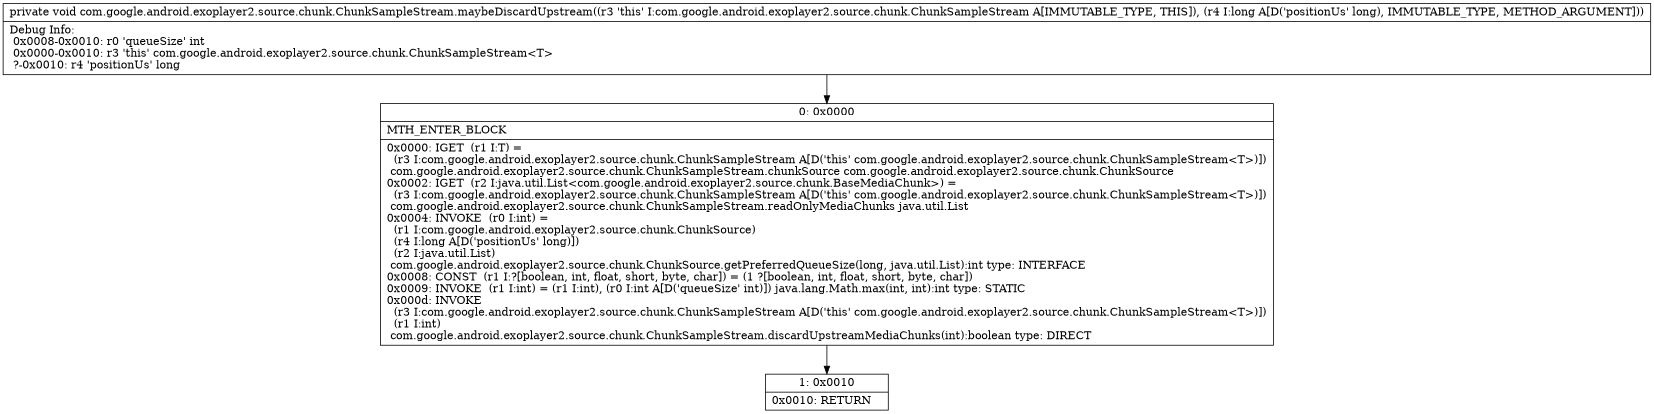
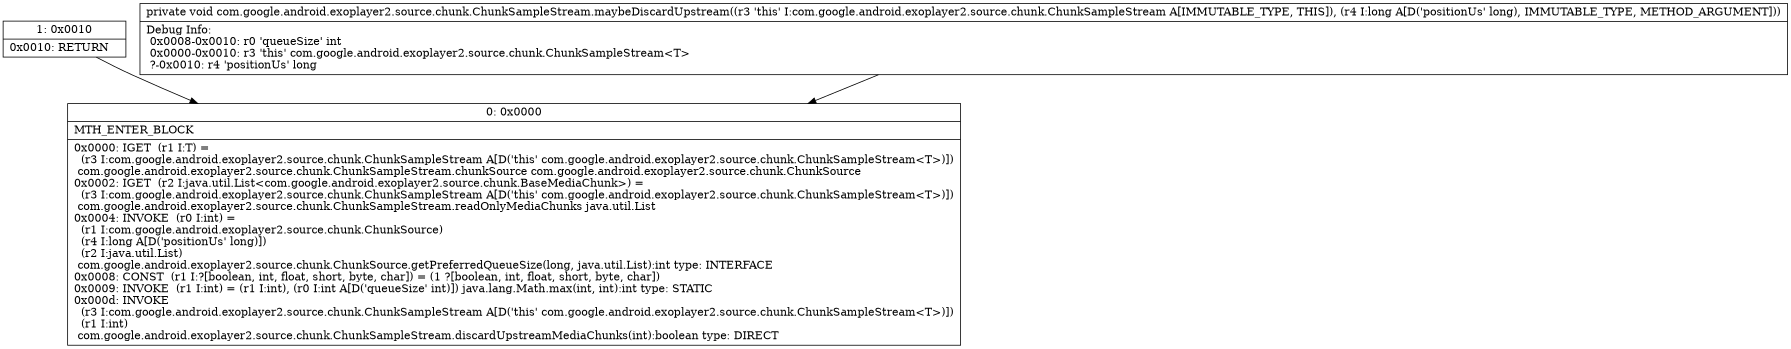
edge "0: 0x0000" -> "1: 0x0010": reversed
